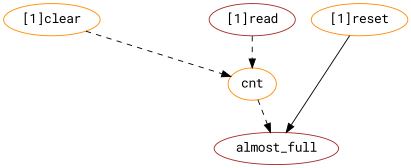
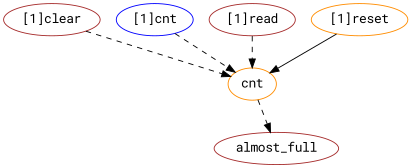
node "[1]clear": color darkorange -> brown
node "[1]cnt": added
edge "[1]reset" -> "almost_full": now "[1]reset" -> "cnt"
